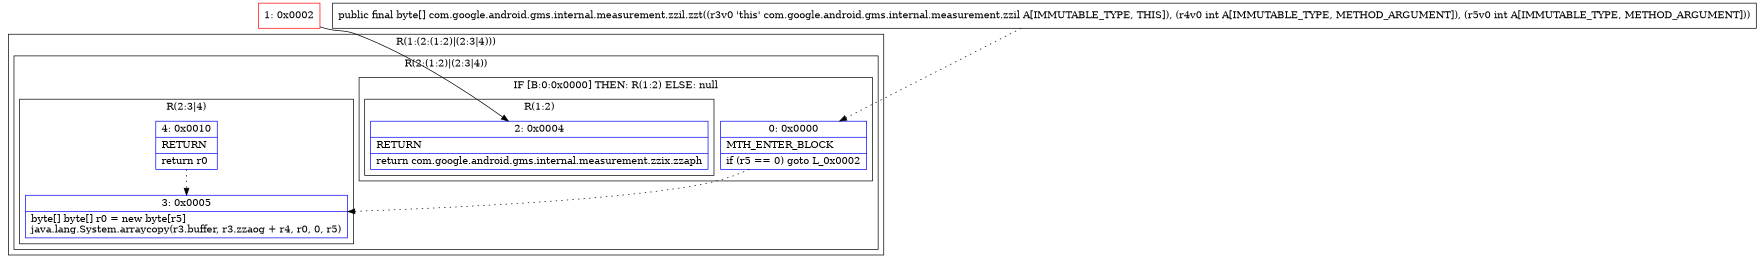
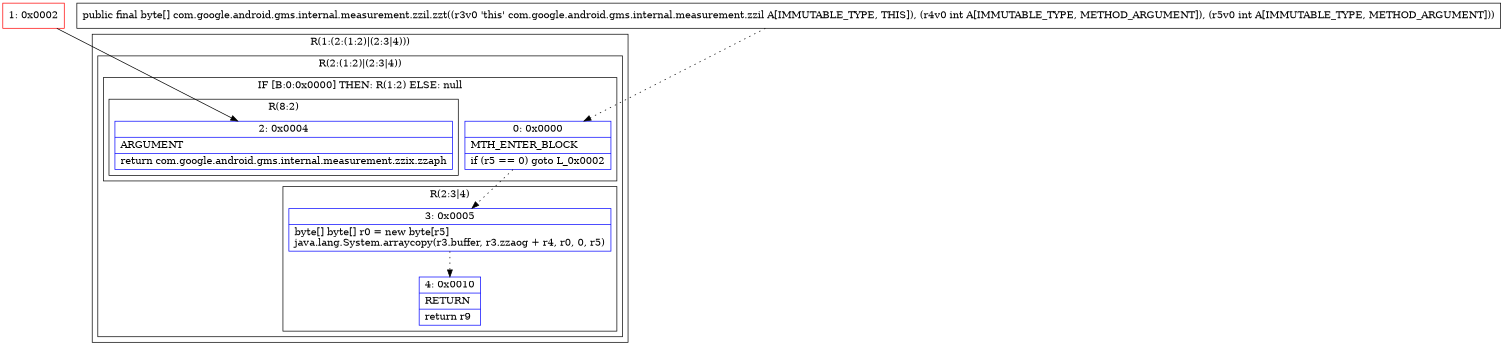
cluster "R(1:2)": label "R(1:2)" -> "R(8:2)"
node "2: 0x0004": text "RETURN" -> "ARGUMENT"
node "4: 0x0010": text "return r0" -> "return r9"
edge "4: 0x0010" -> "3: 0x0005": reversed
